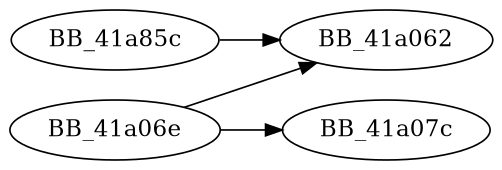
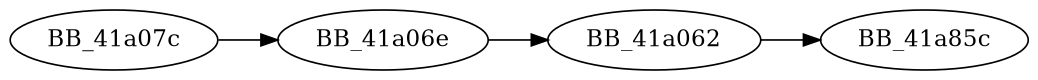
edge "BB_41a85c" -> "BB_41a062": reversed
edge "BB_41a06e" -> "BB_41a07c": reversed
